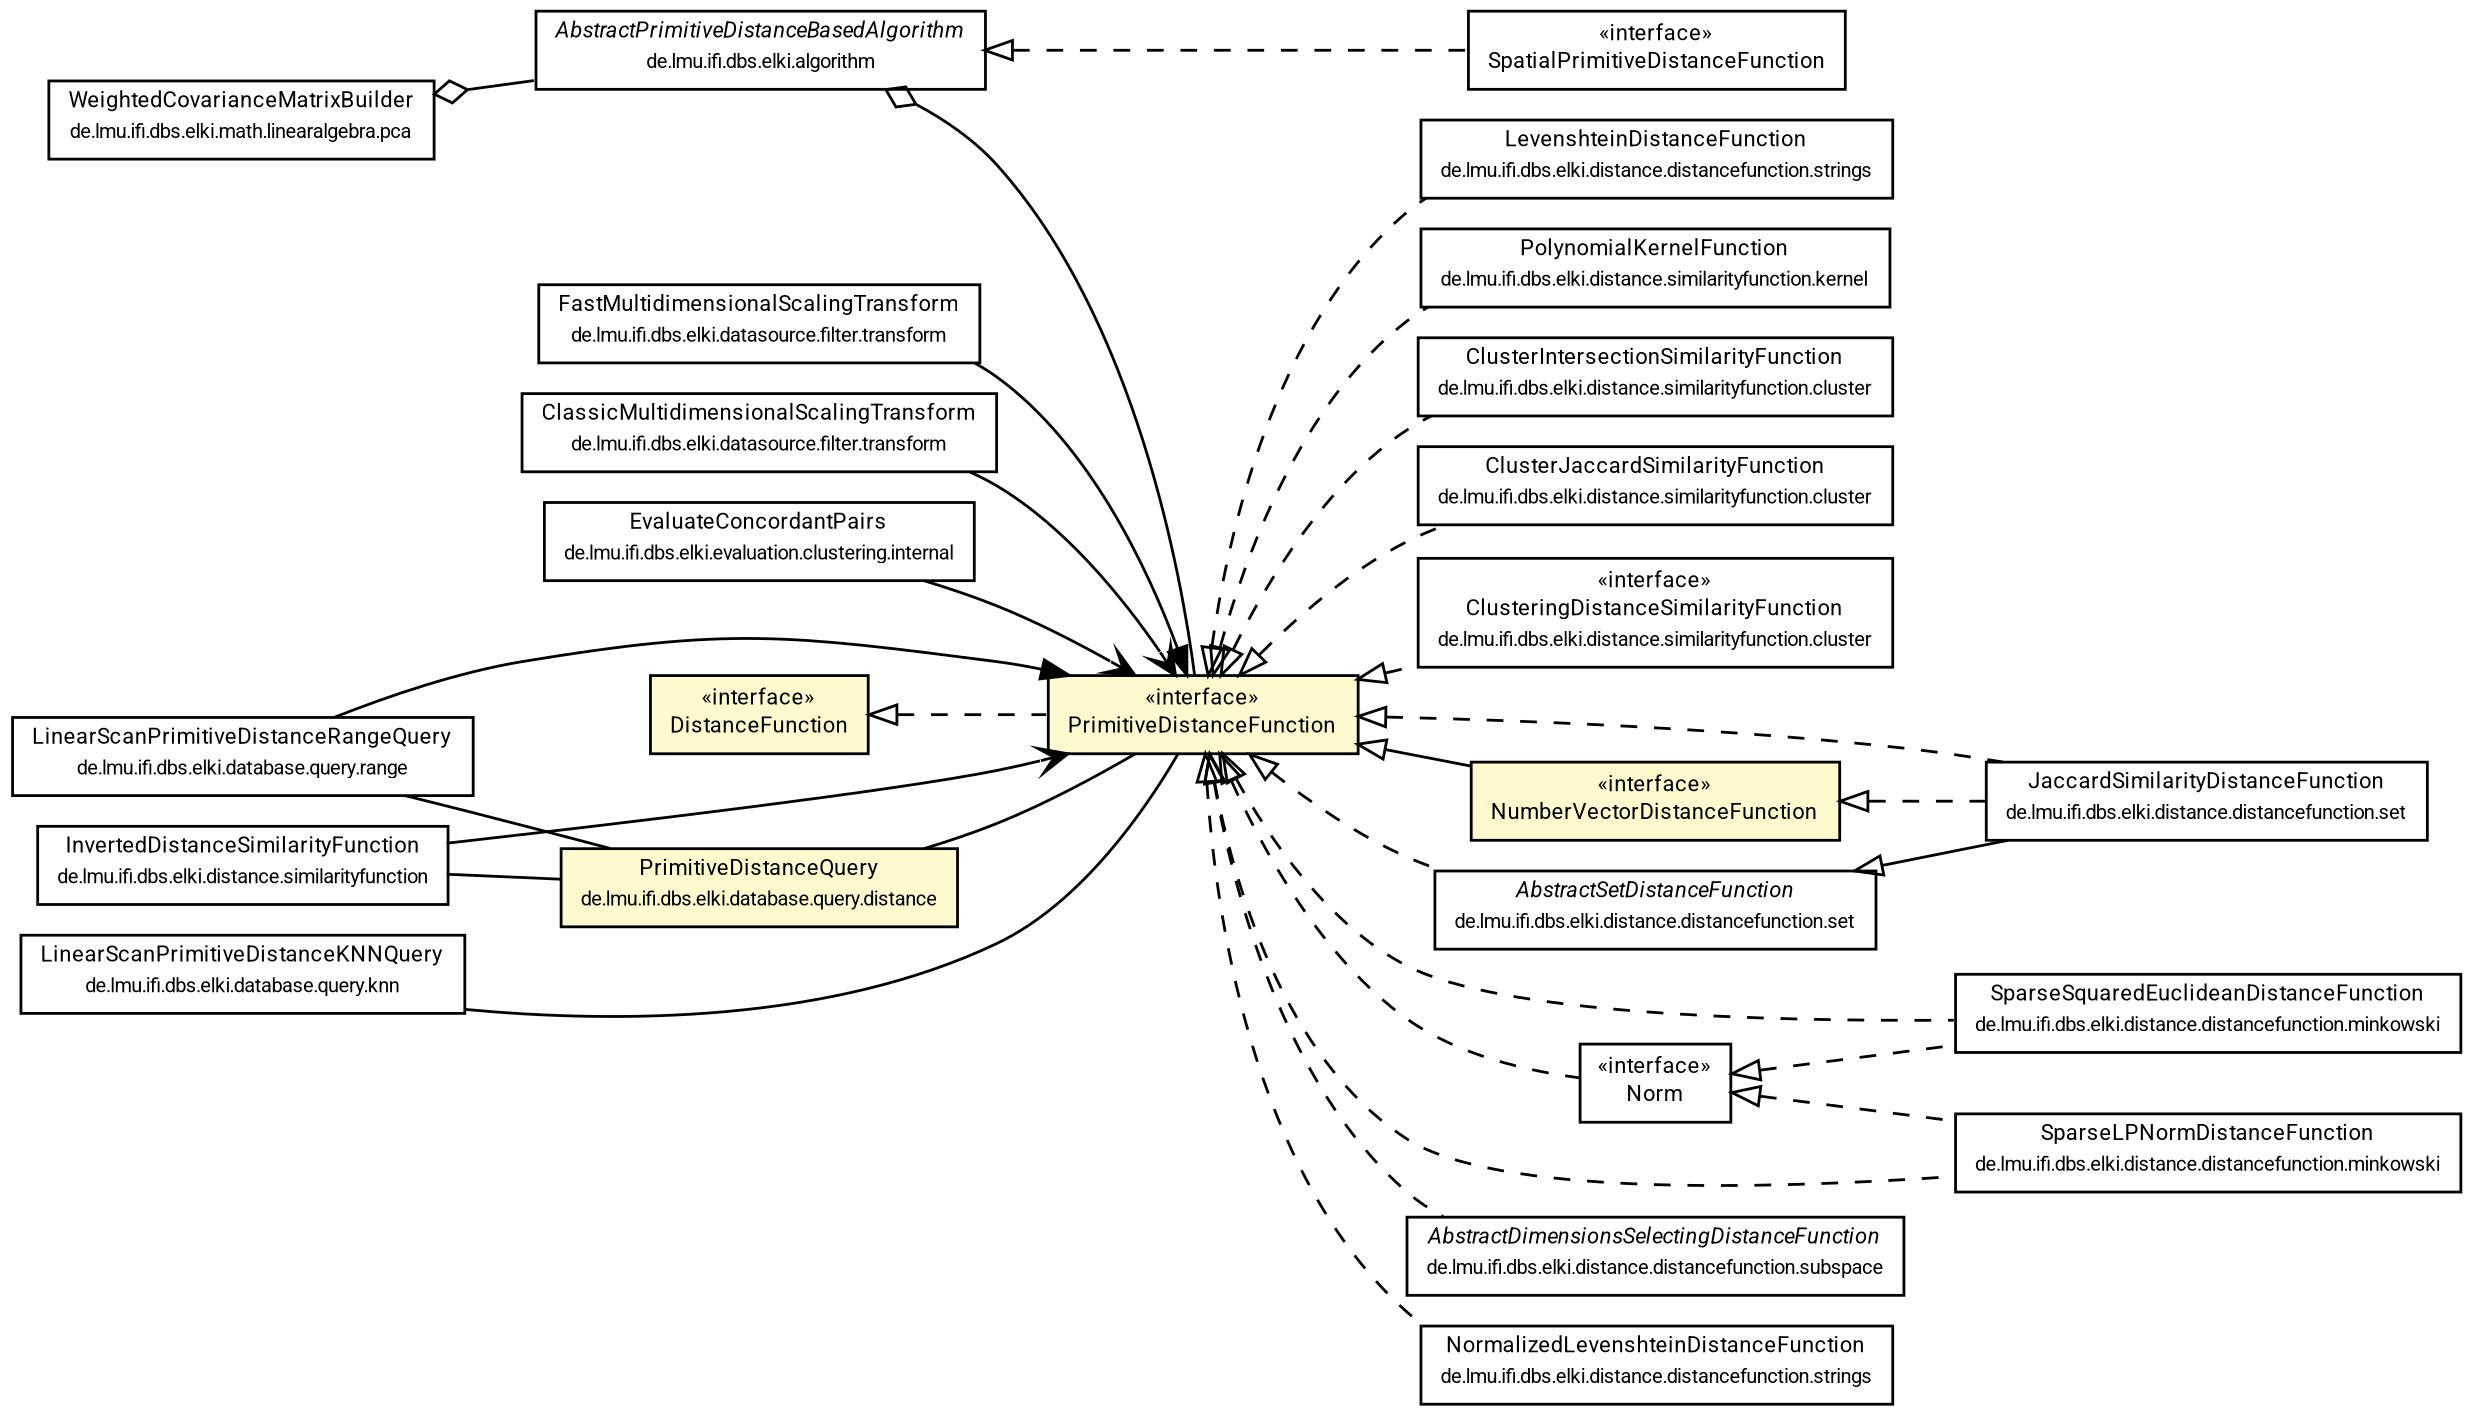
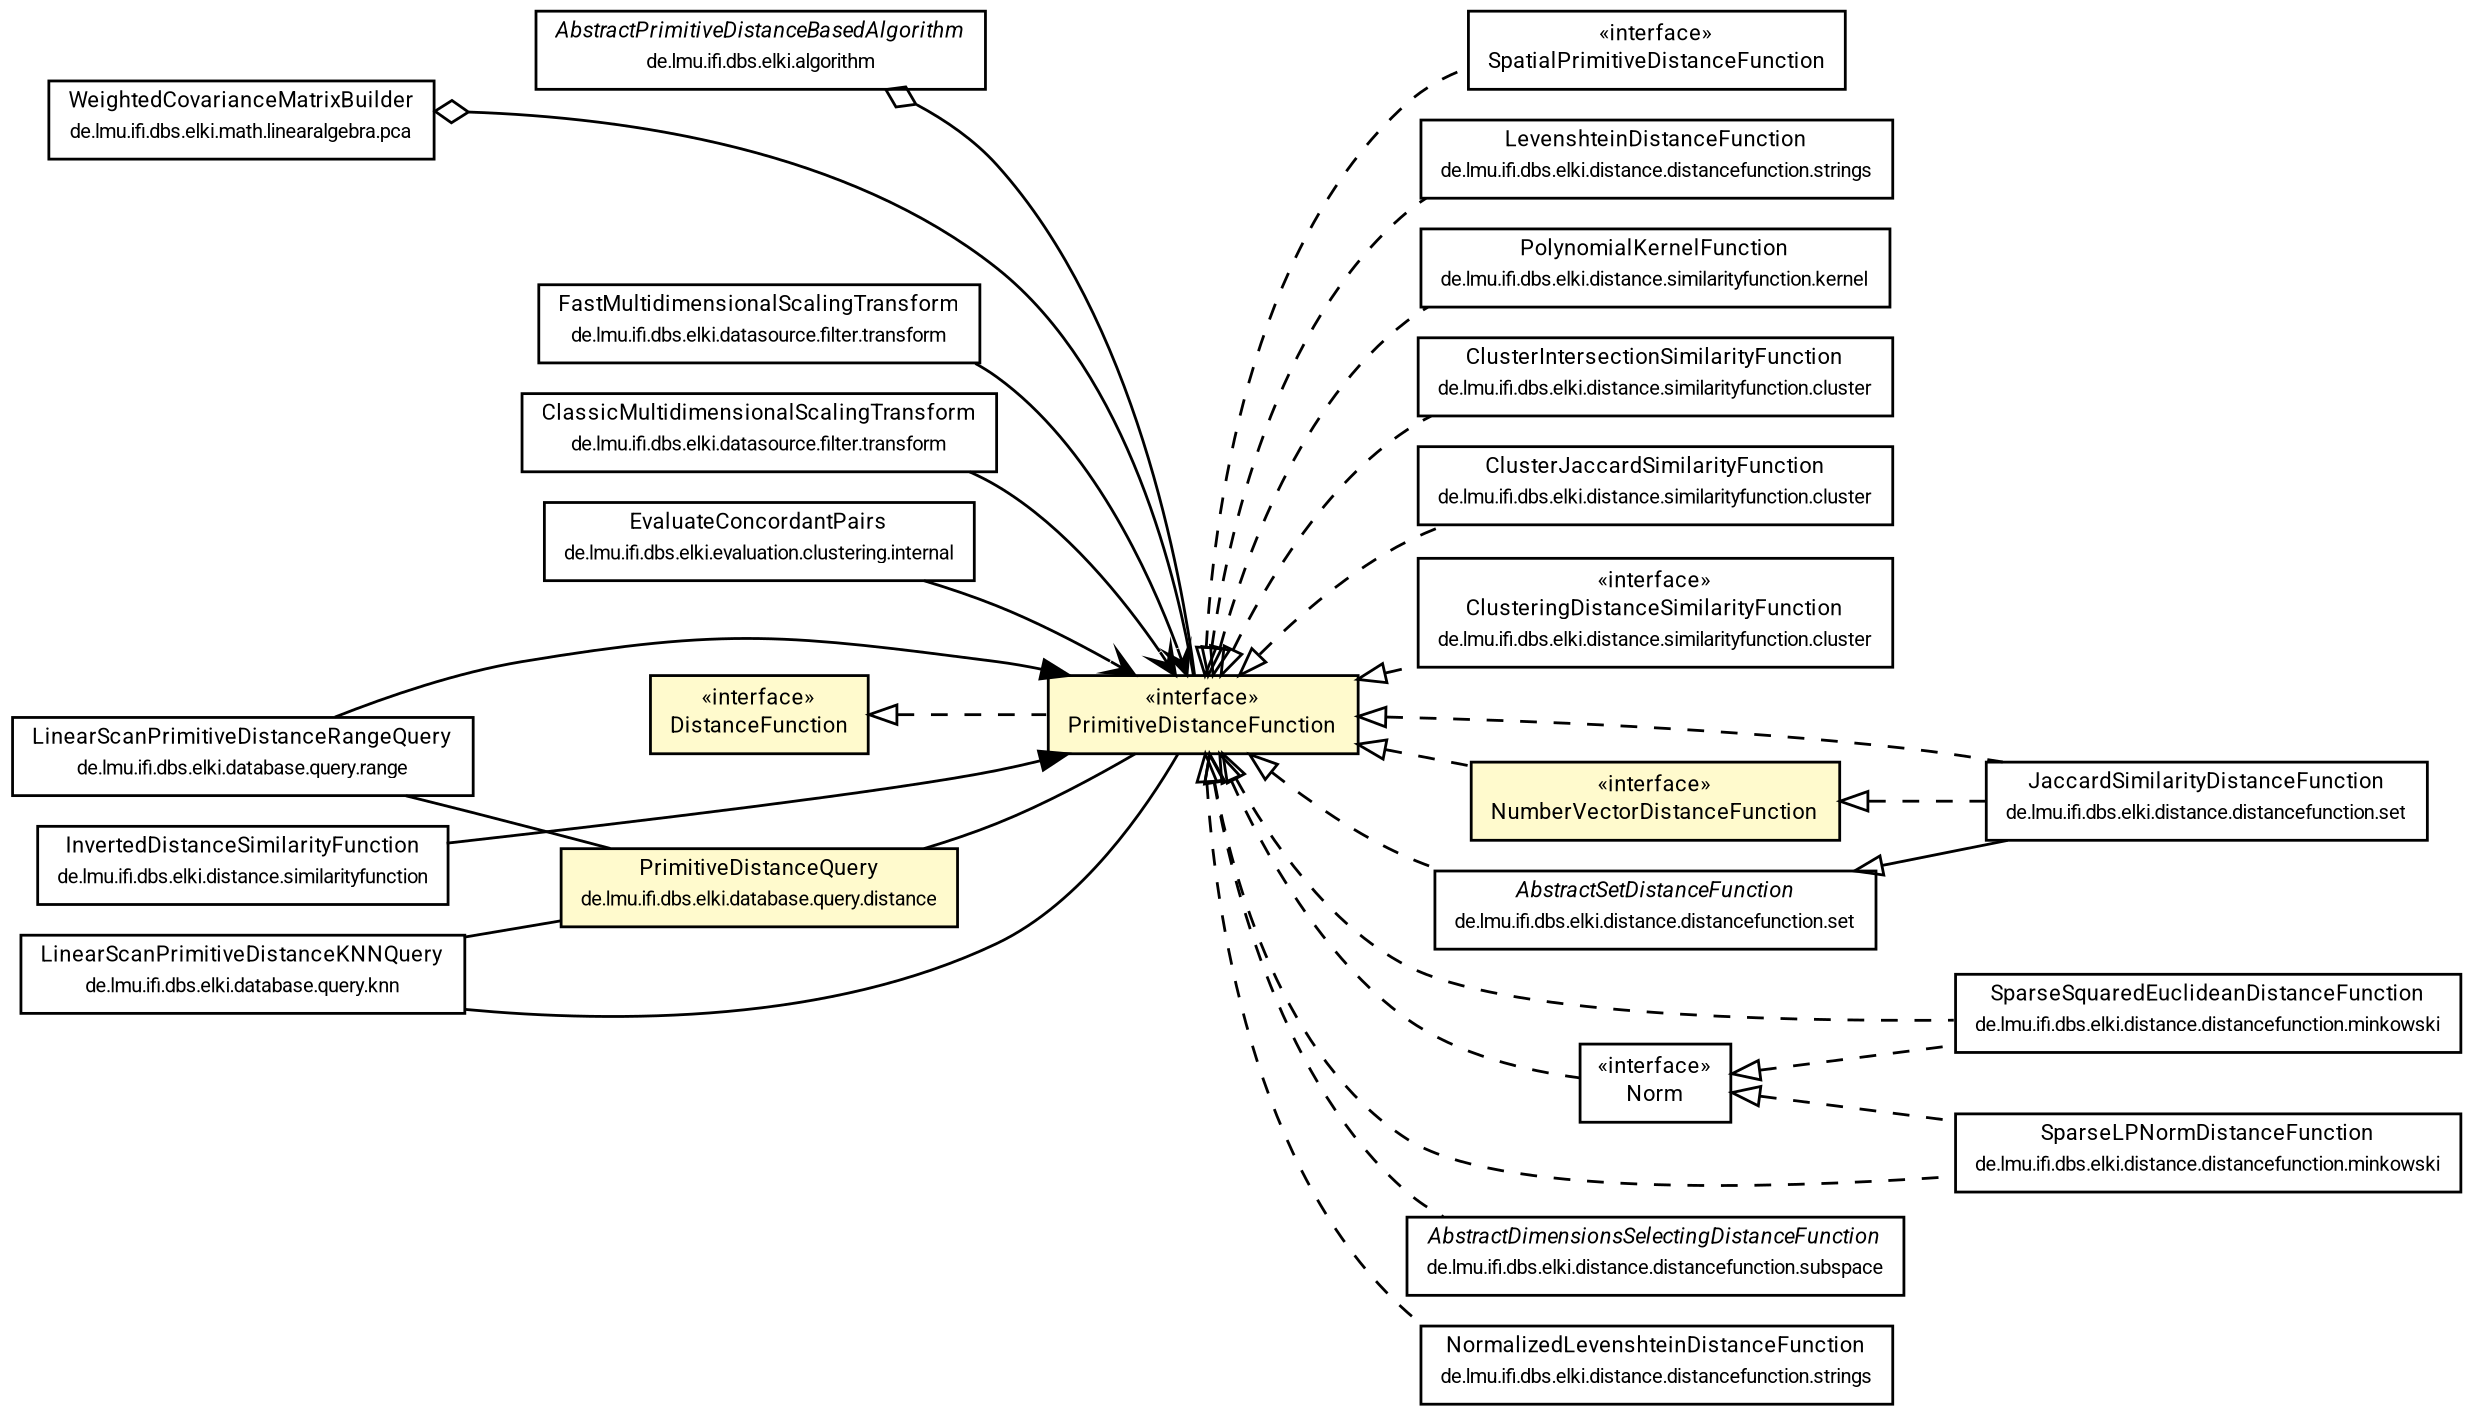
edge "SpatialPrimitiveDistanceFunction" -> "AbstractPrimitiveDistanceBasedAlgorithm": now "SpatialPrimitiveDistanceFunction" -> "PrimitiveDistanceFunction"
edge "AbstractPrimitiveDistanceBasedAlgorithm" -> "WeightedCovarianceMatrixBuilder": now "PrimitiveDistanceFunction" -> "WeightedCovarianceMatrixBuilder"
edge "FastMultidimensionalScalingTransform" -> "PrimitiveDistanceFunction": arrowhead normal -> open
edge "NumberVectorDistanceFunction" -> "PrimitiveDistanceFunction": style solid -> dashed
edge "InvertedDistanceSimilarityFunction" -> "PrimitiveDistanceFunction": arrowhead open -> normal
edge "InvertedDistanceSimilarityFunction" -- "PrimitiveDistanceQuery": now "LinearScanPrimitiveDistanceKNNQuery" -- "PrimitiveDistanceQuery"
